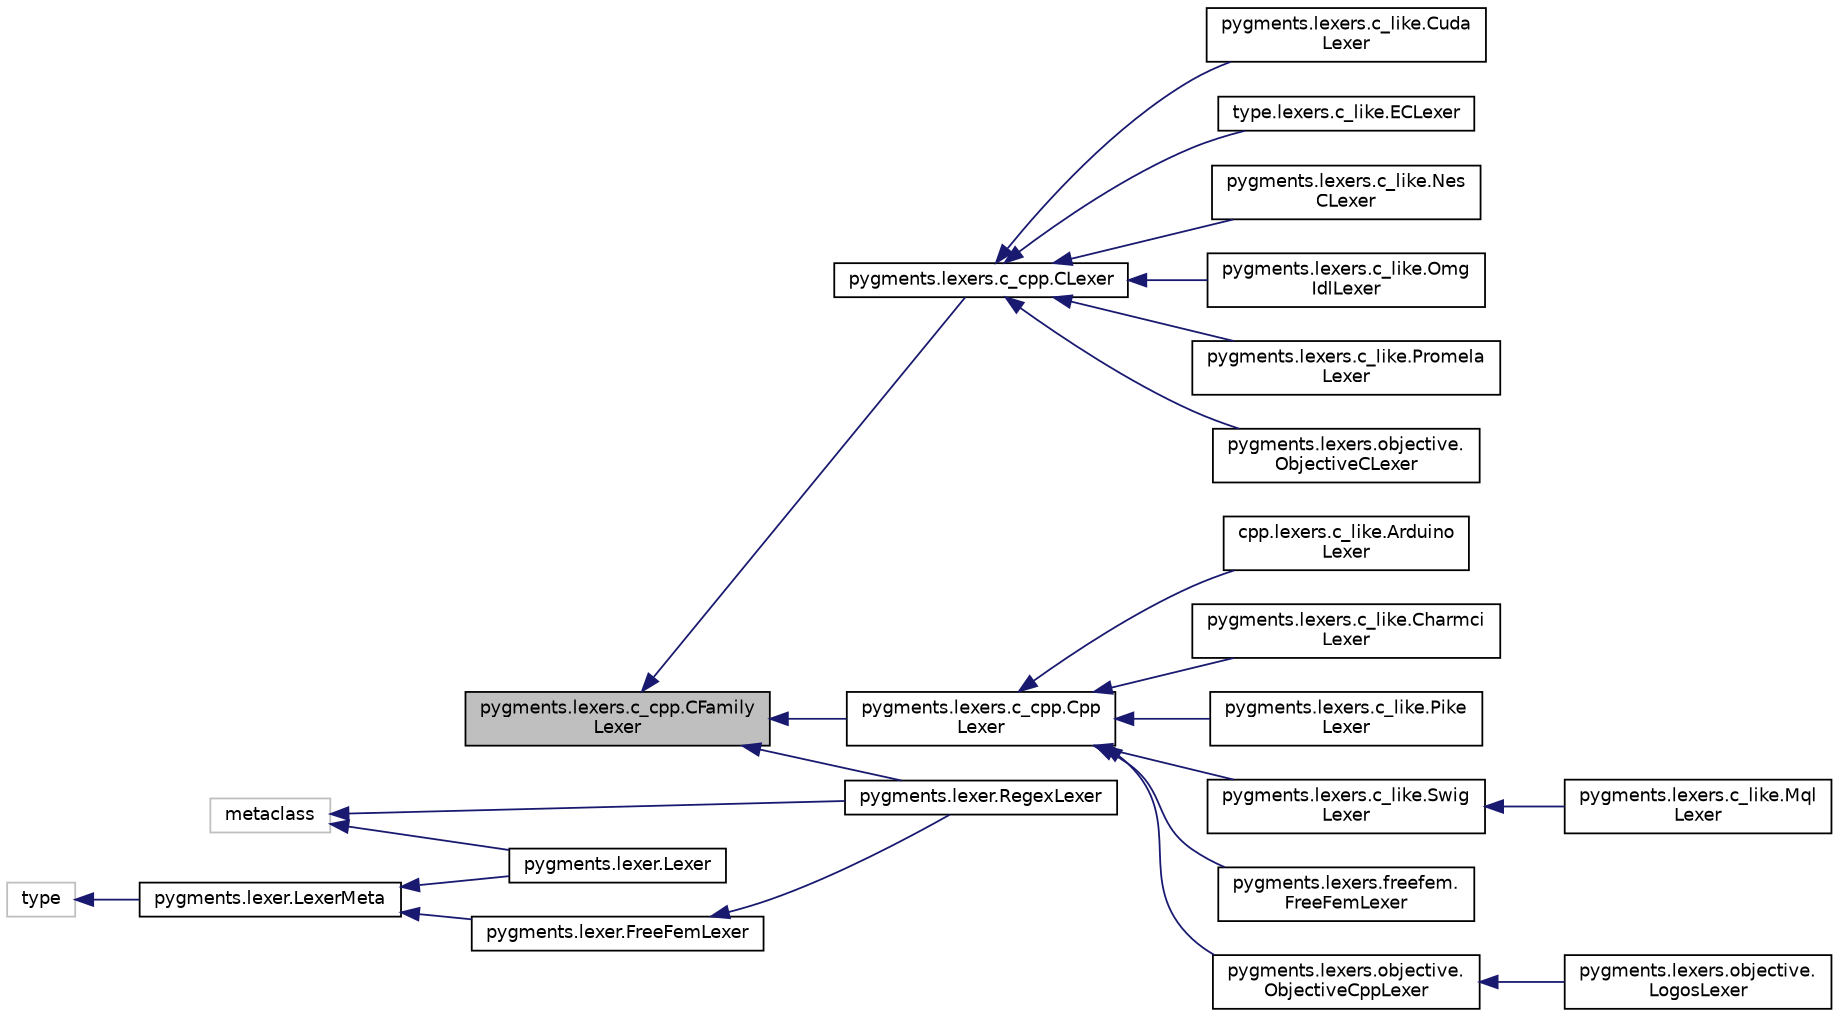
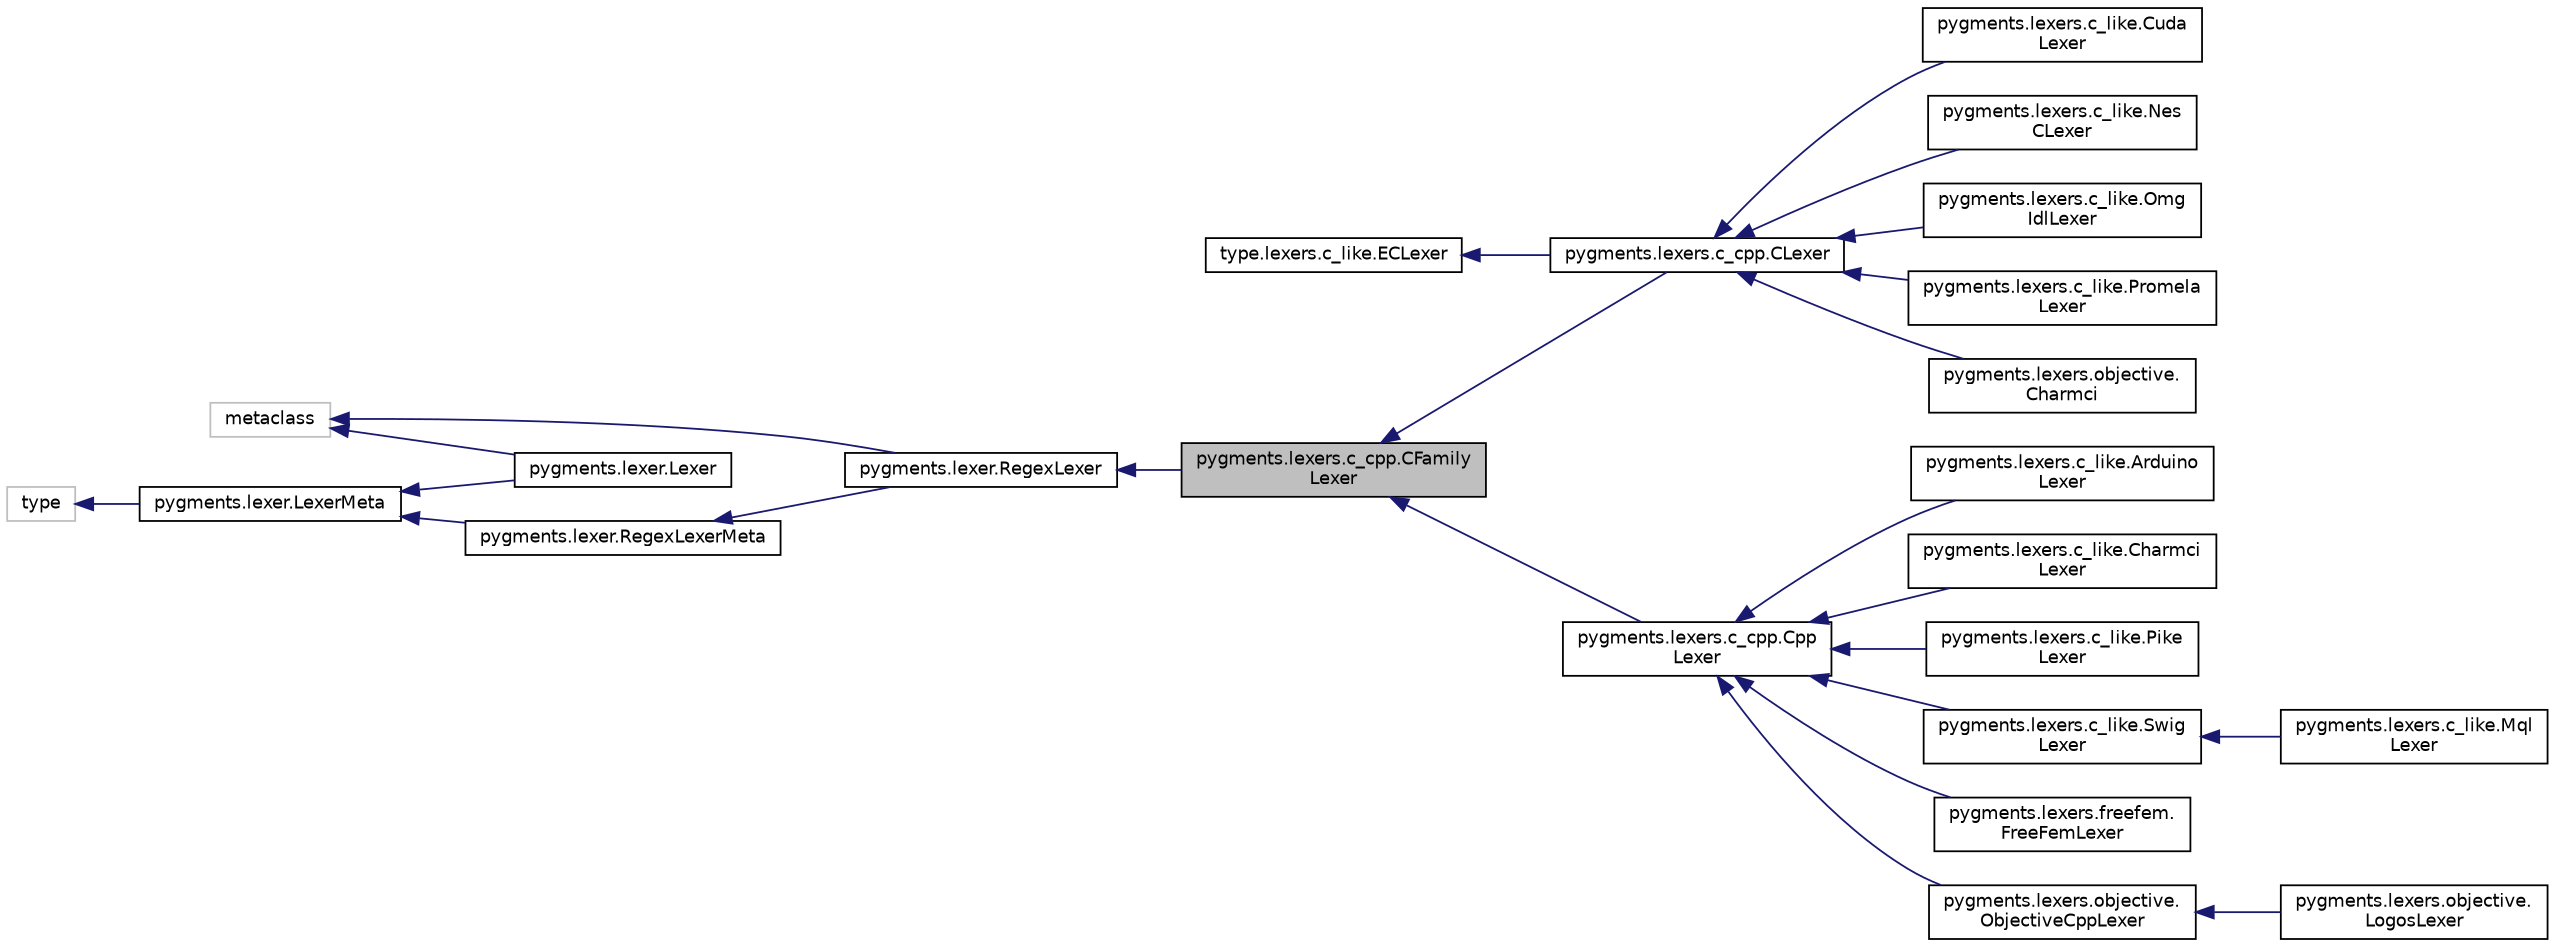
edge "type.lexers.c_like.ECLexer" -> "pygments.lexers.c_cpp.CLexer": reversed
node "pygments.lexers.objective. ObjectiveCLexer": label "pygments.lexers.objective. ObjectiveCLexer" -> "pygments.lexers.objective. Charmci"
node "cpp.lexers.c_like.Arduino Lexer": label "cpp.lexers.c_like.Arduino Lexer" -> "pygments.lexers.c_like.Arduino Lexer"
edge "pygments.lexer.RegexLexer" -> "pygments.lexers.c_cpp.CFamily Lexer": reversed
node "pygments.lexer.FreeFemLexer": label "pygments.lexer.FreeFemLexer" -> "pygments.lexer.RegexLexerMeta"
